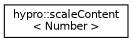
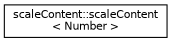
node "hypro::scaleContent < Number >": label "hypro::scaleContent < Number >" -> "scaleContent::scaleContent < Number >"
